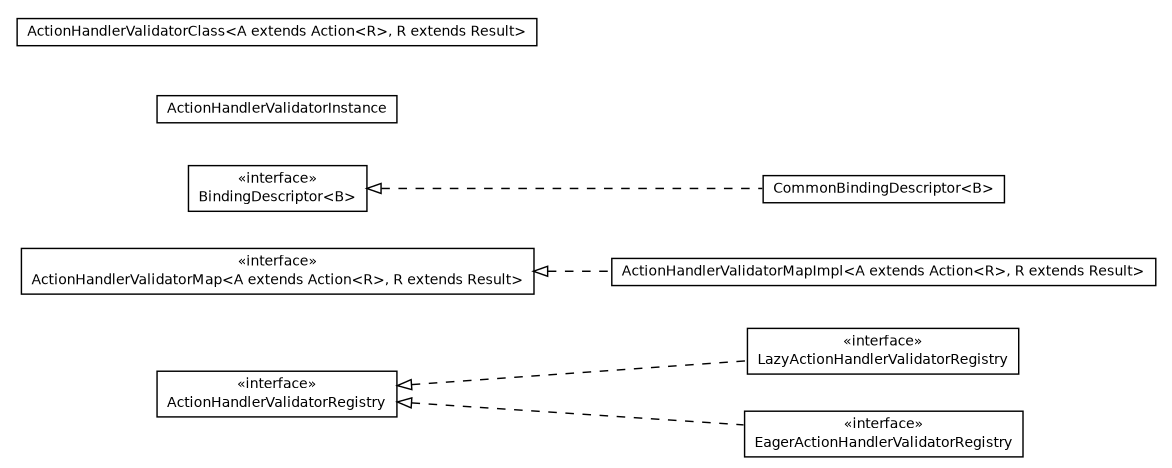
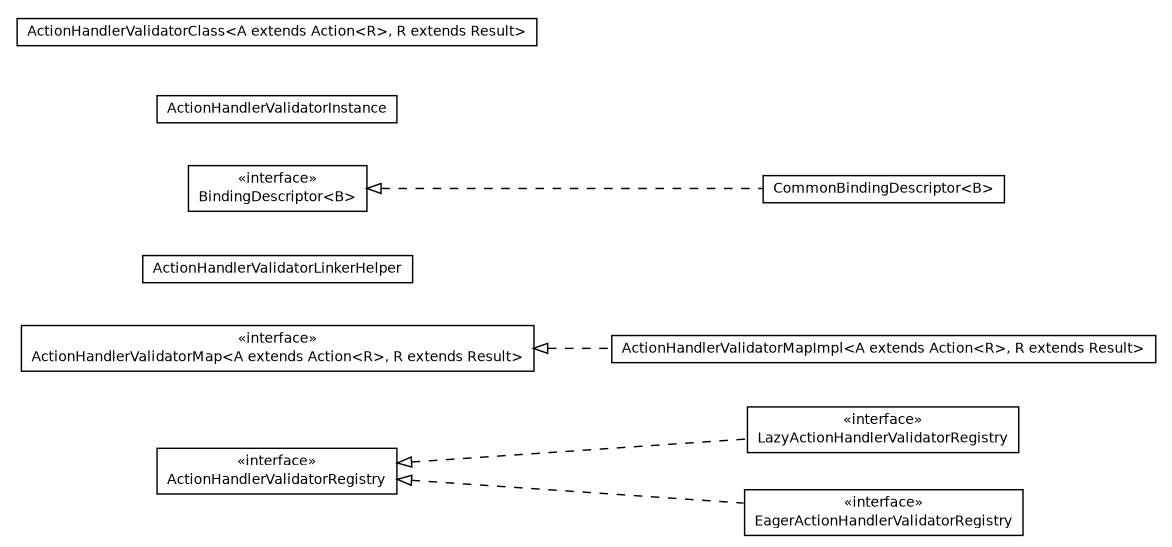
node "ActionHandlerValidatorLinkerHelper": added
